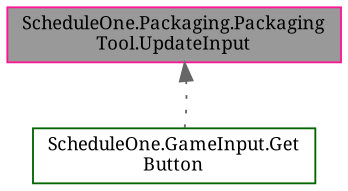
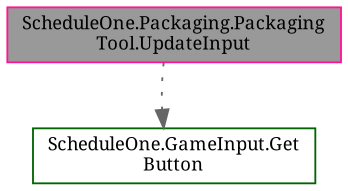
edge "ScheduleOne.GameInput.Get Button" -> "ScheduleOne.Packaging.Packaging Tool.UpdateInput": reversed
